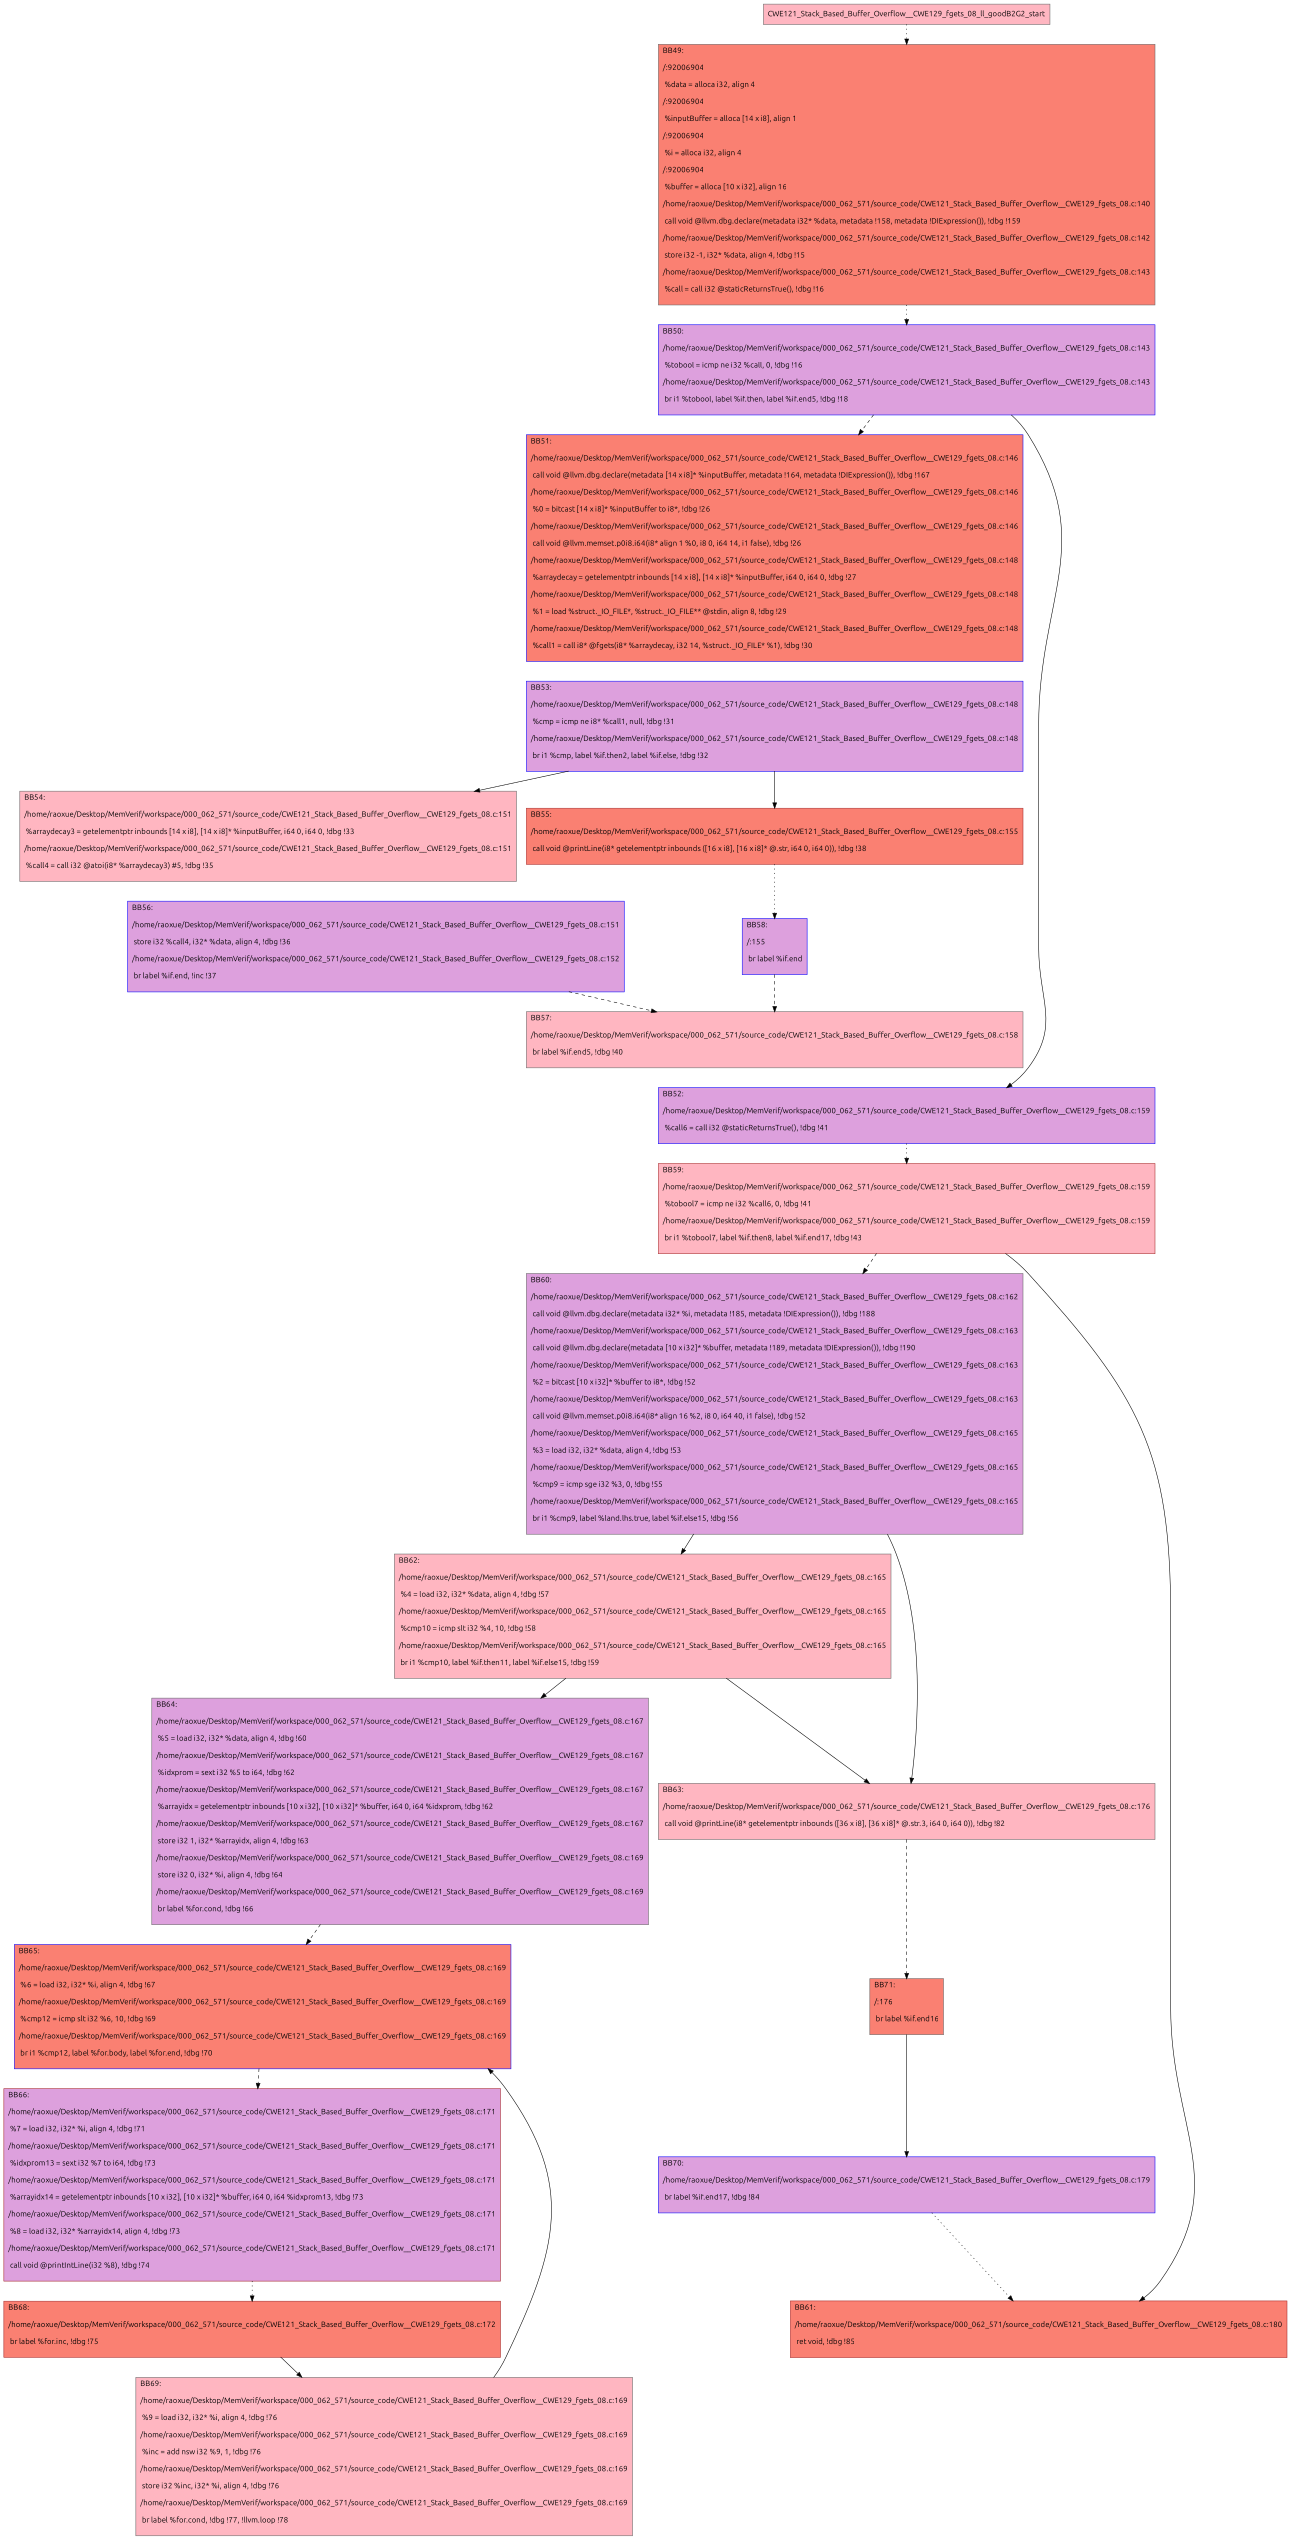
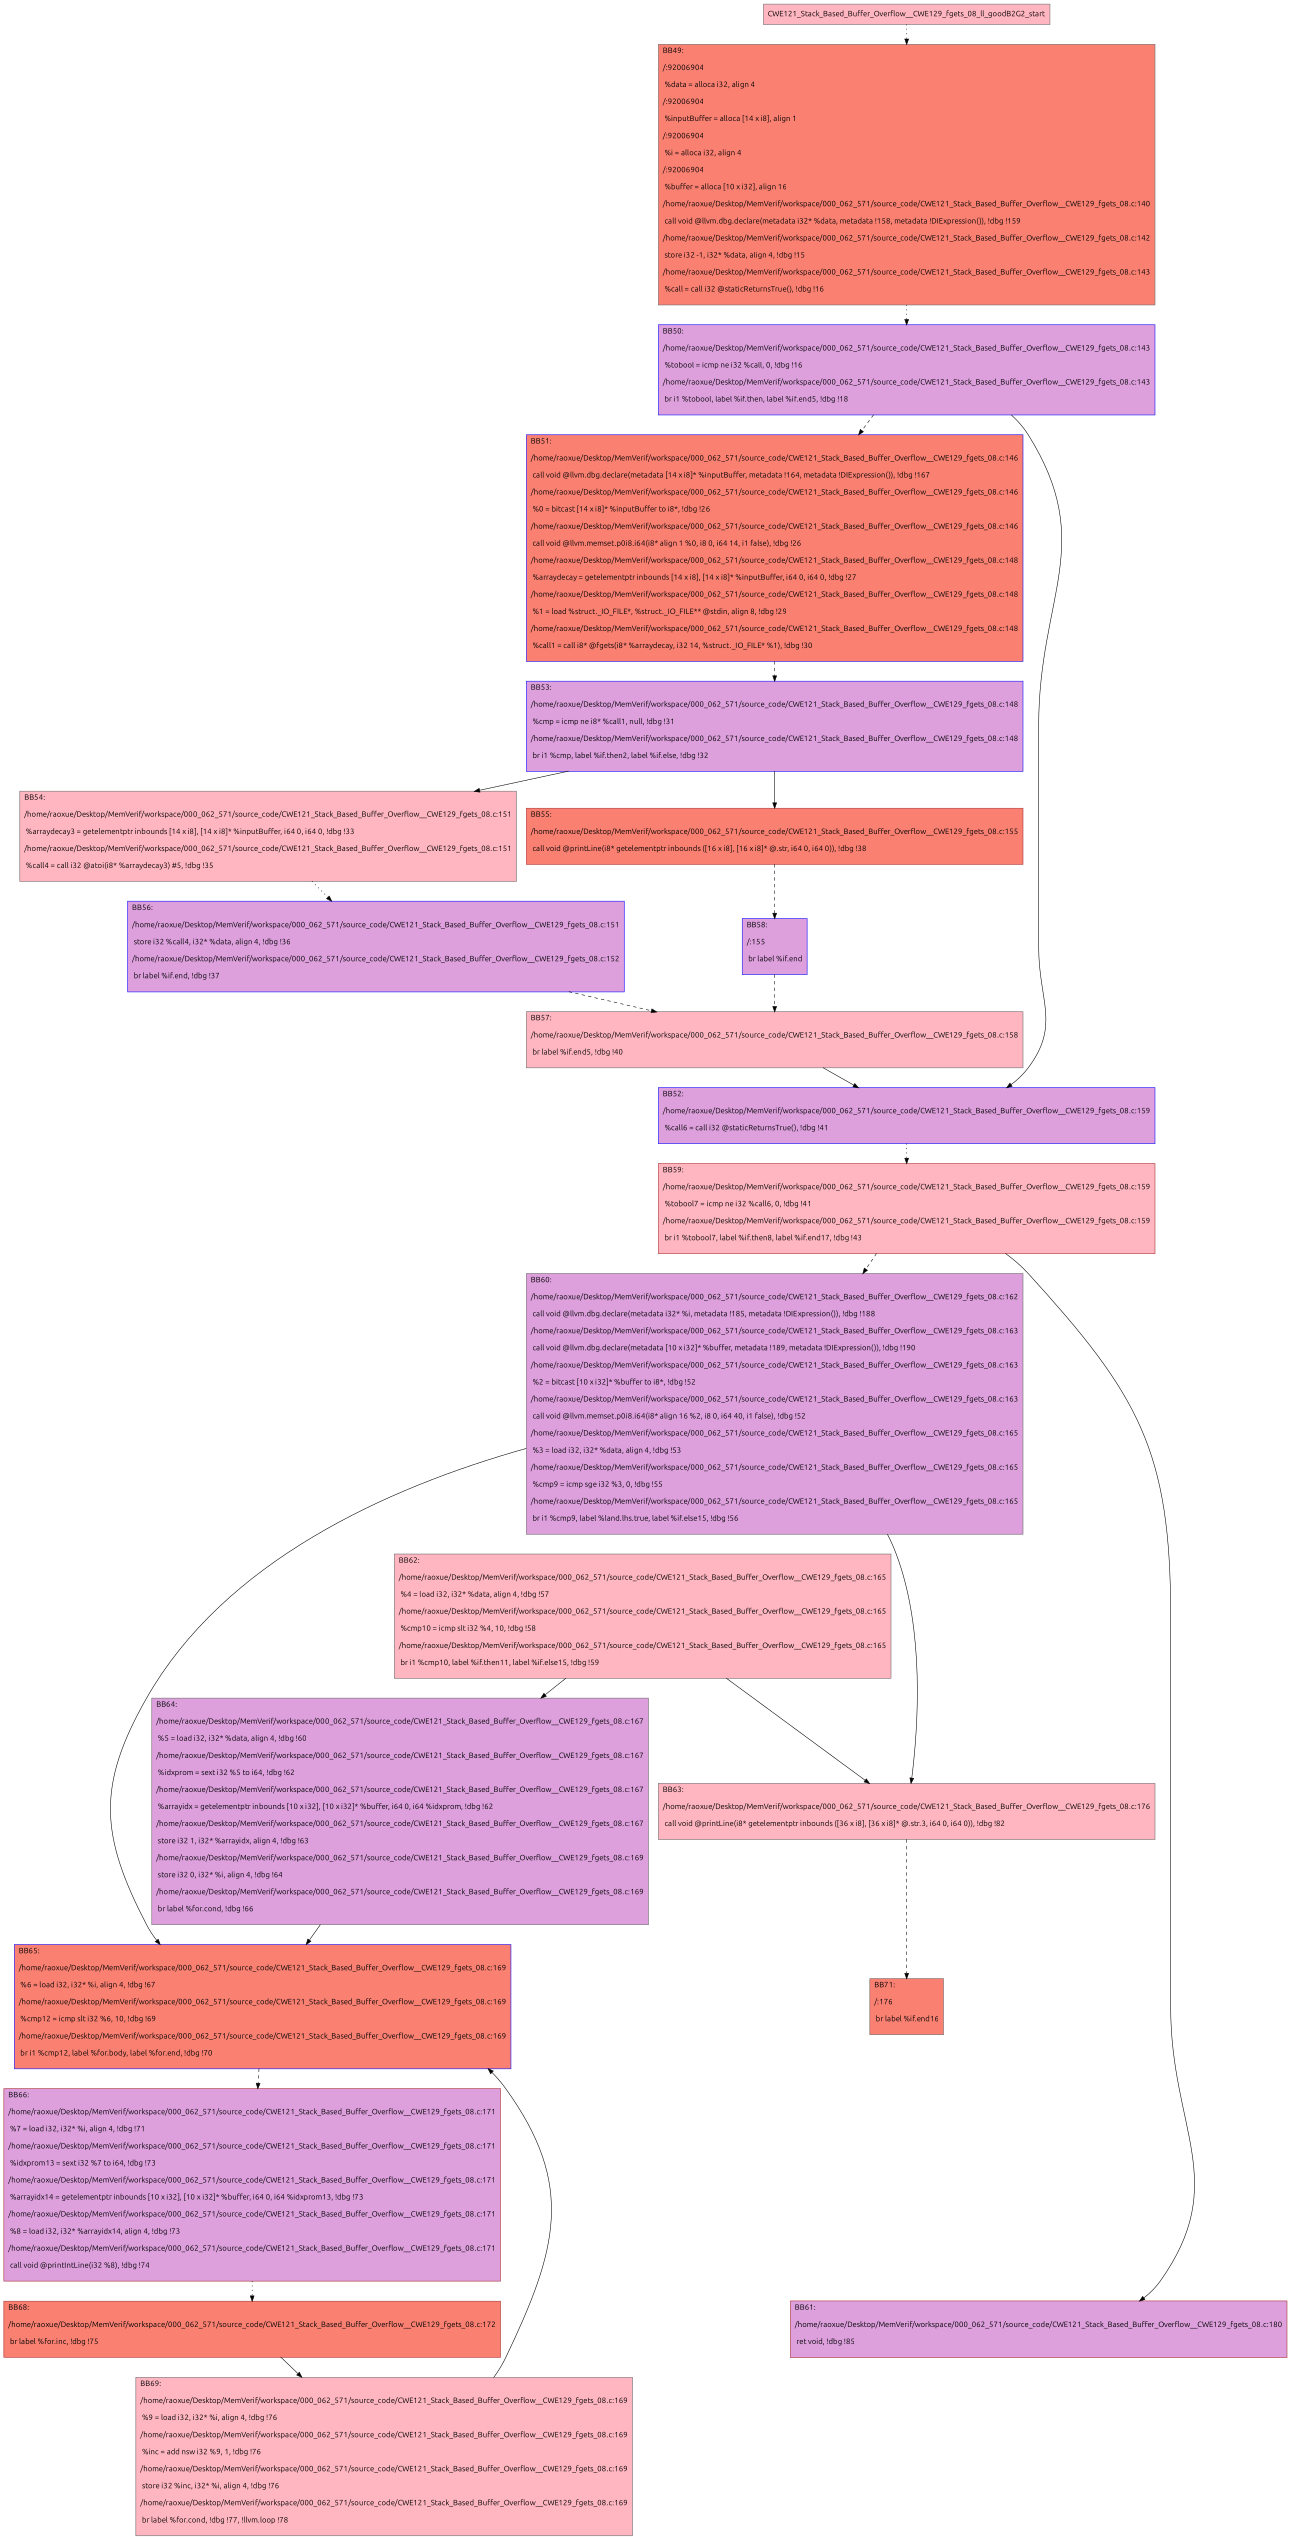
edge "BB51:" -> "BB53:": added
edge "BB54:" -> "BB56:": added
edge "BB55:" -> "BB58:": style dotted -> dashed
node "BB56:": text "br label %if.end, !inc !37" -> "br label %if.end, !dbg !37"
edge "BB57:" -> "BB52:": added
edge "BB60:" -> "BB62:": now "BB60:" -> "BB65:"
edge "BB64:" -> "BB65:": style dashed -> solid
node "BB70:": removed
node "BB61:": fillcolor salmon -> plum
